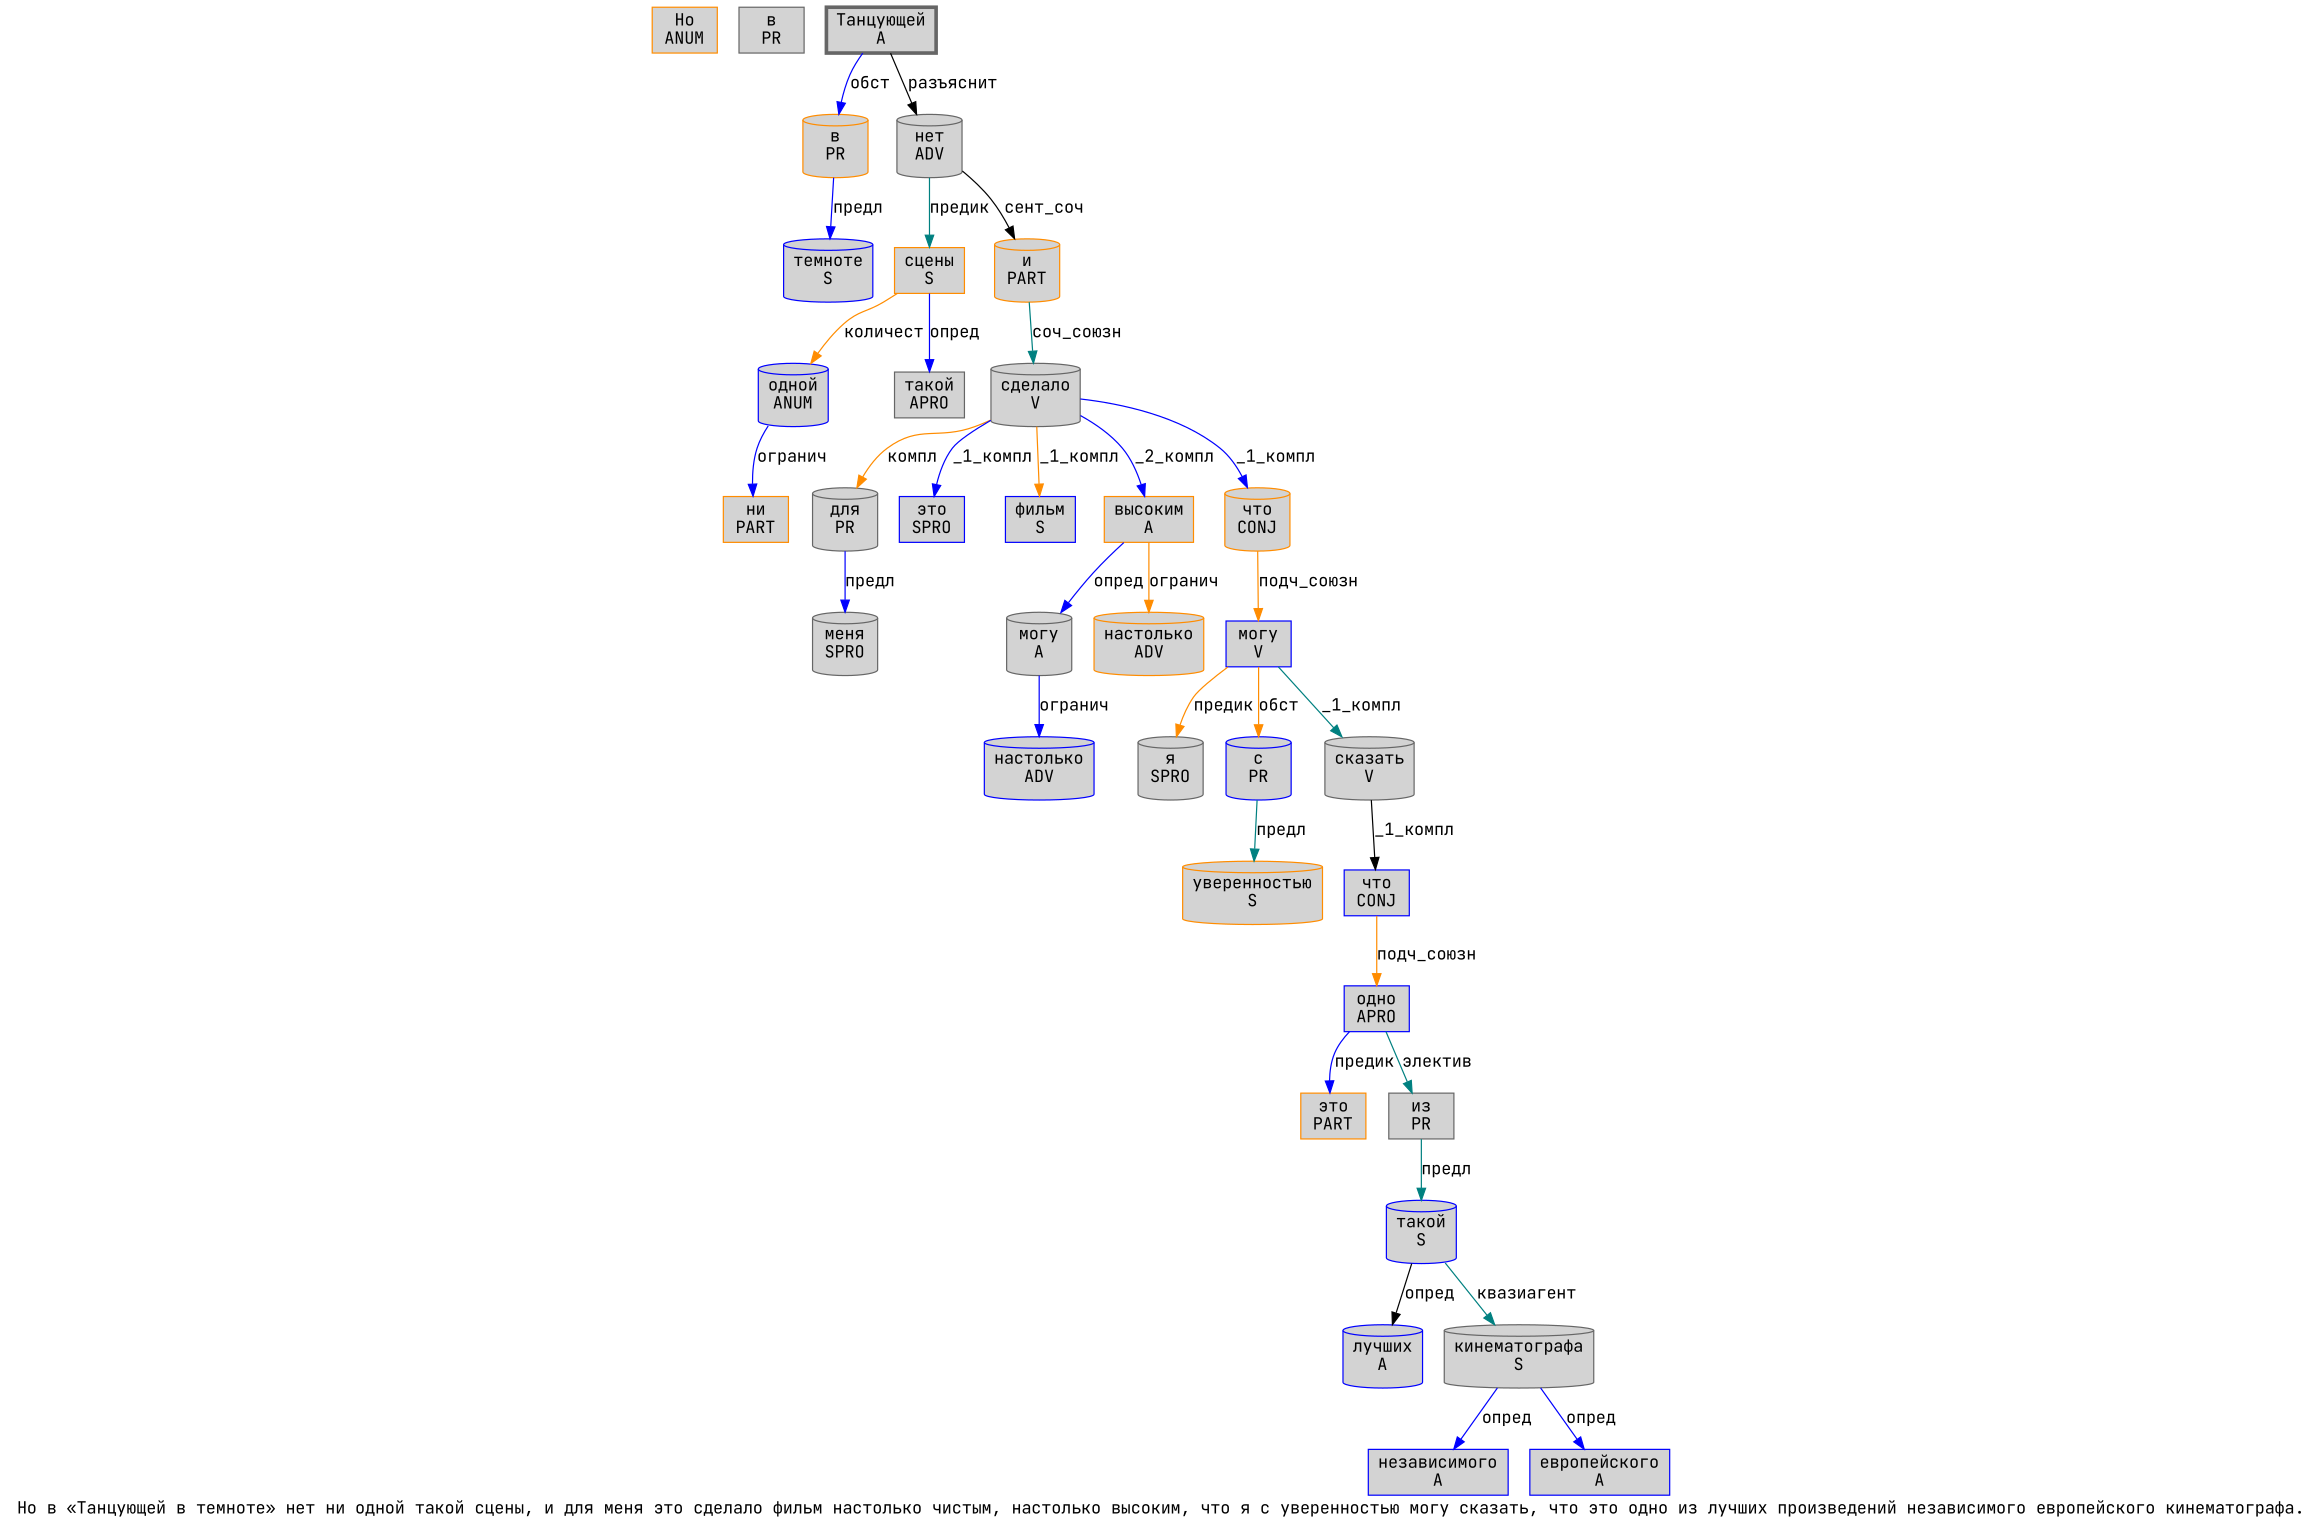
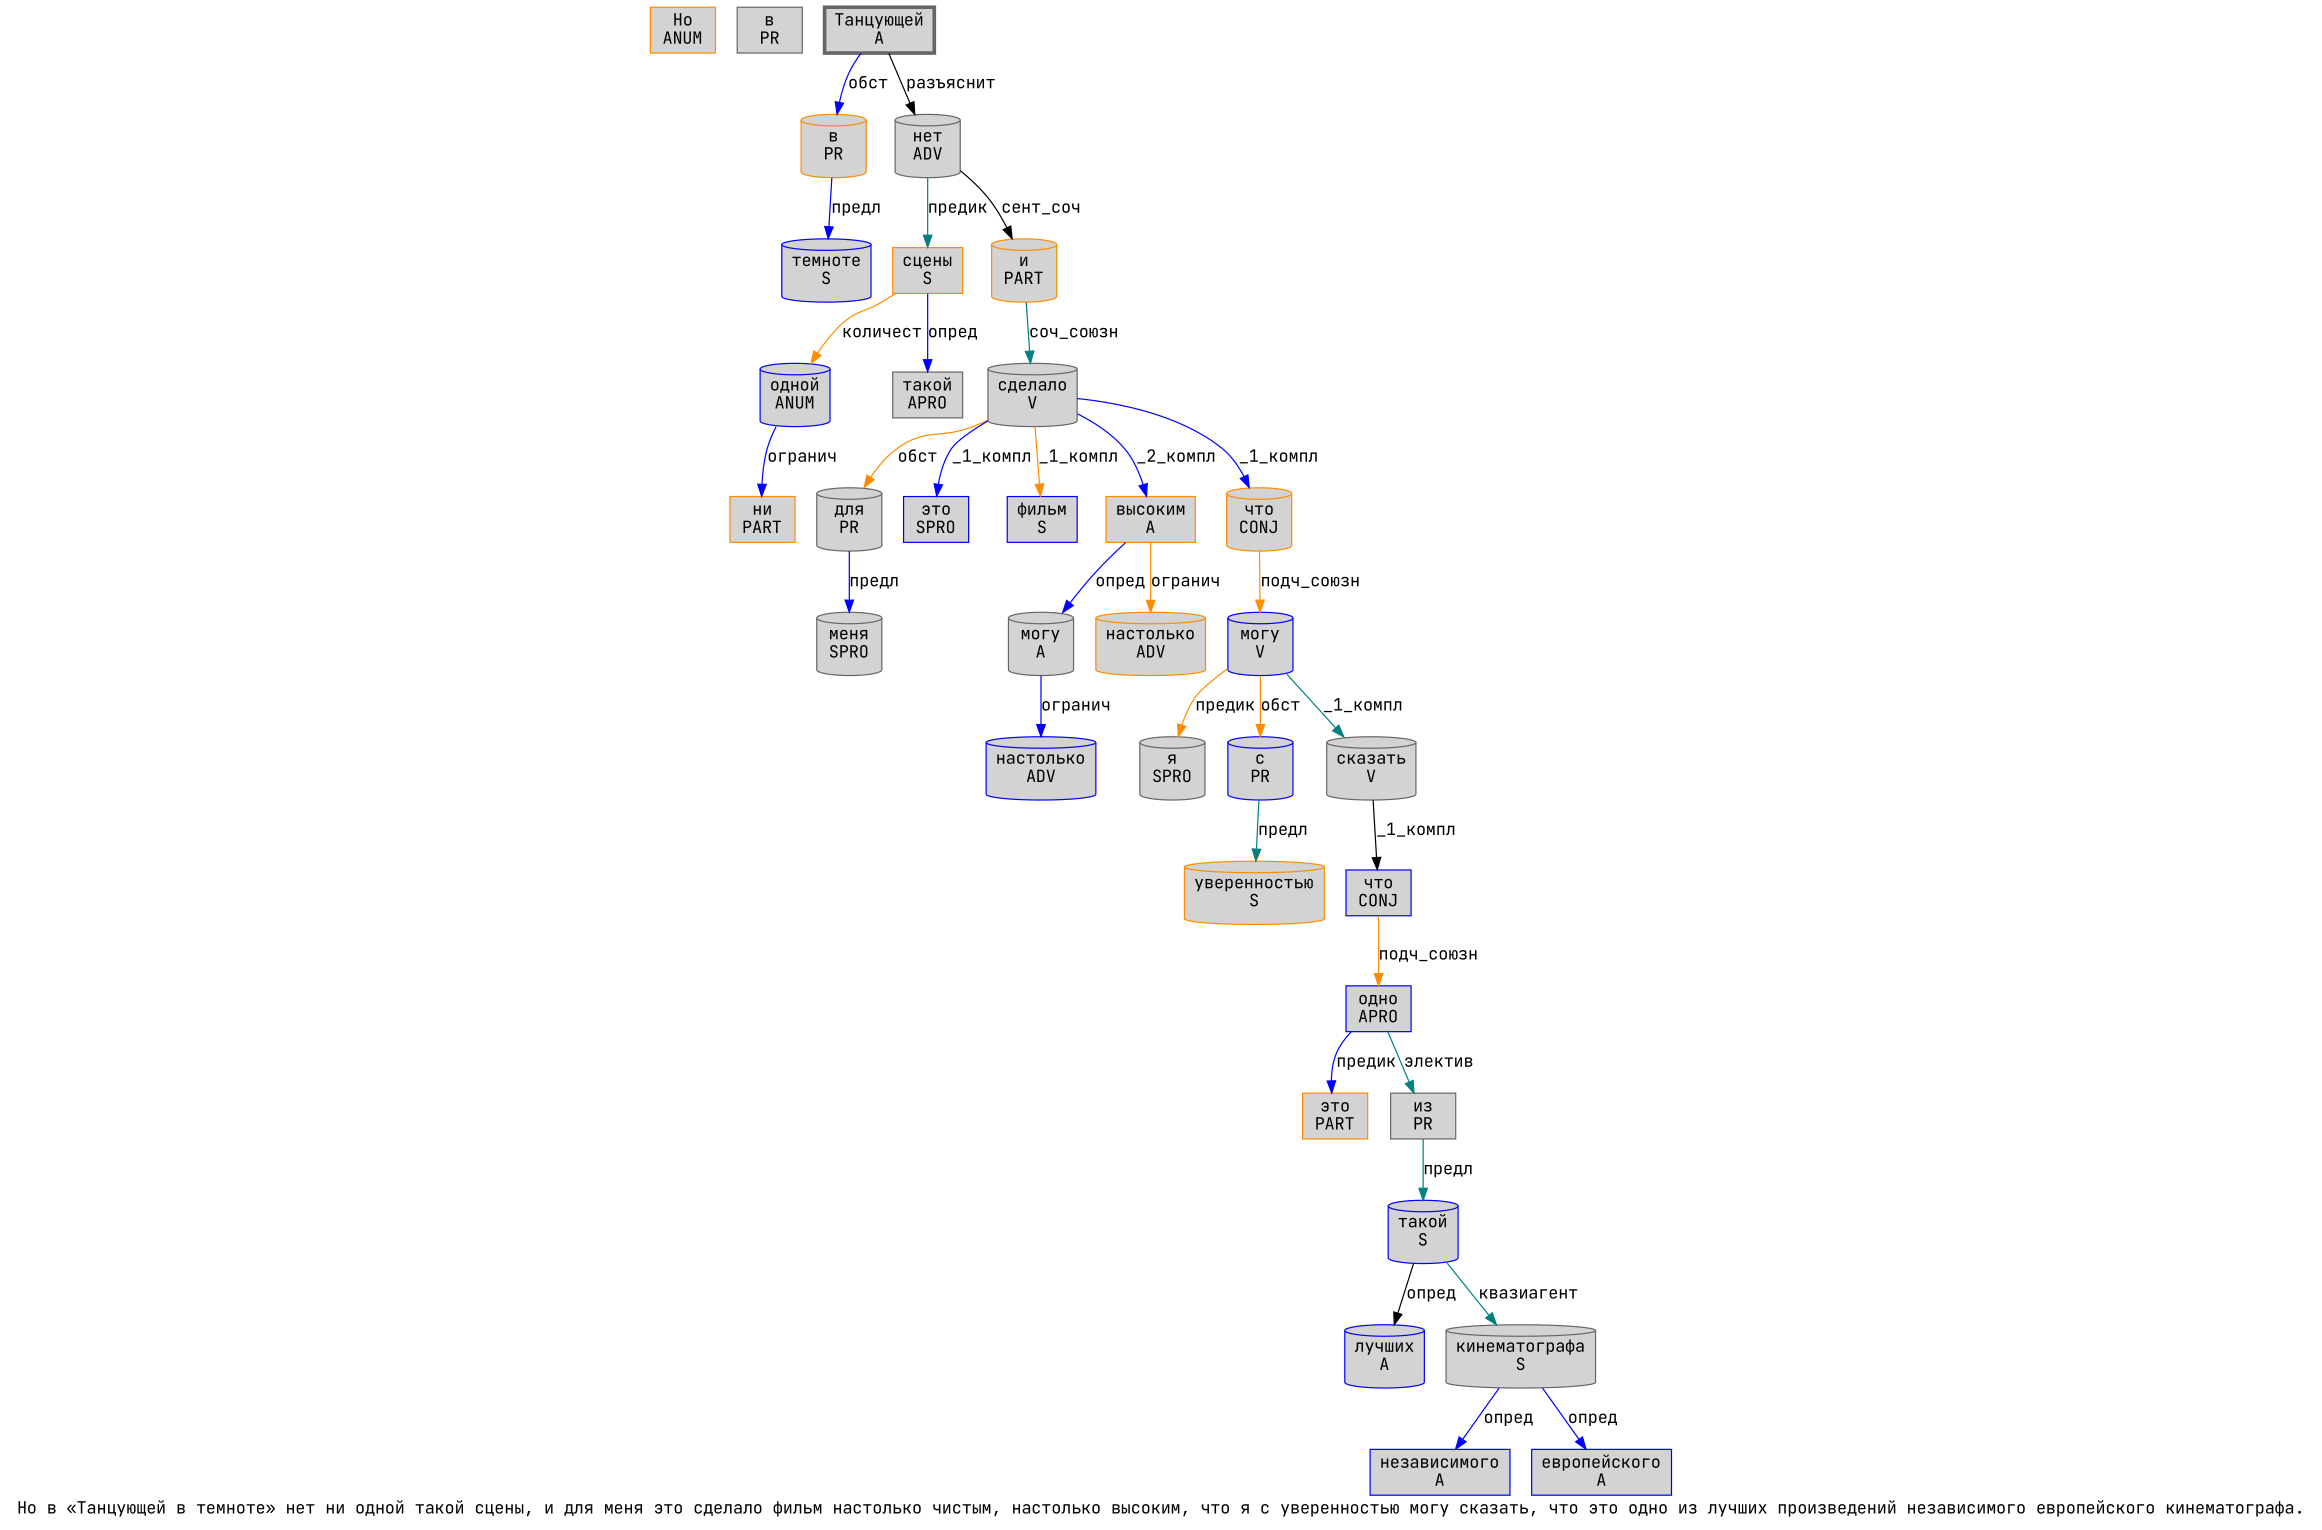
edge "сделало V" -> "для PR": label "компл" -> "обст"
node "могу V": shape box -> cylinder
